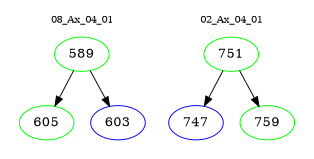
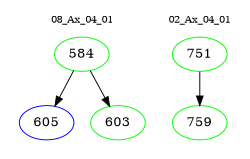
node "589": label "589" -> "584"
node "605": color green -> blue
node "603": color blue -> green
node "747": removed
